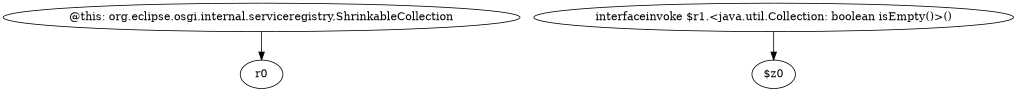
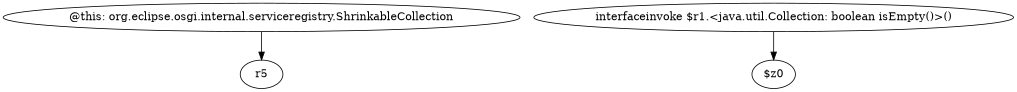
node "r0": label "r0" -> "r5"
